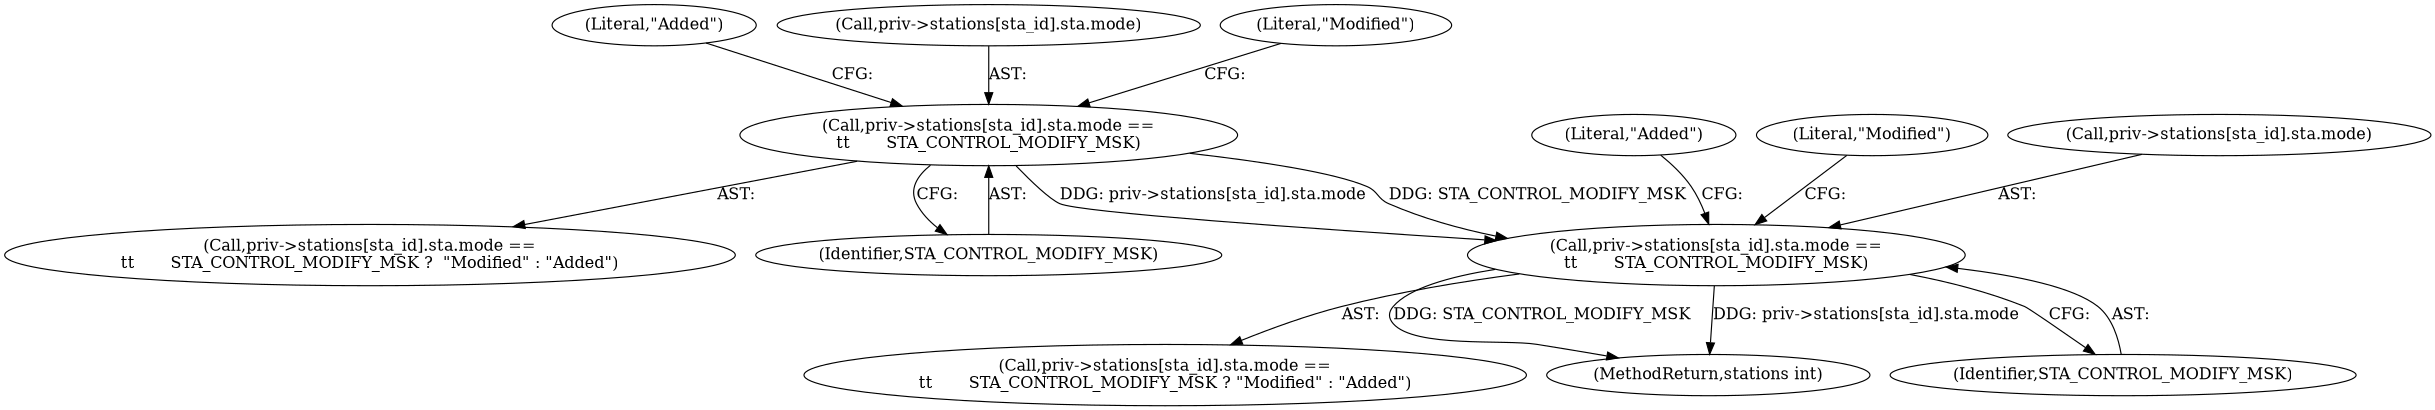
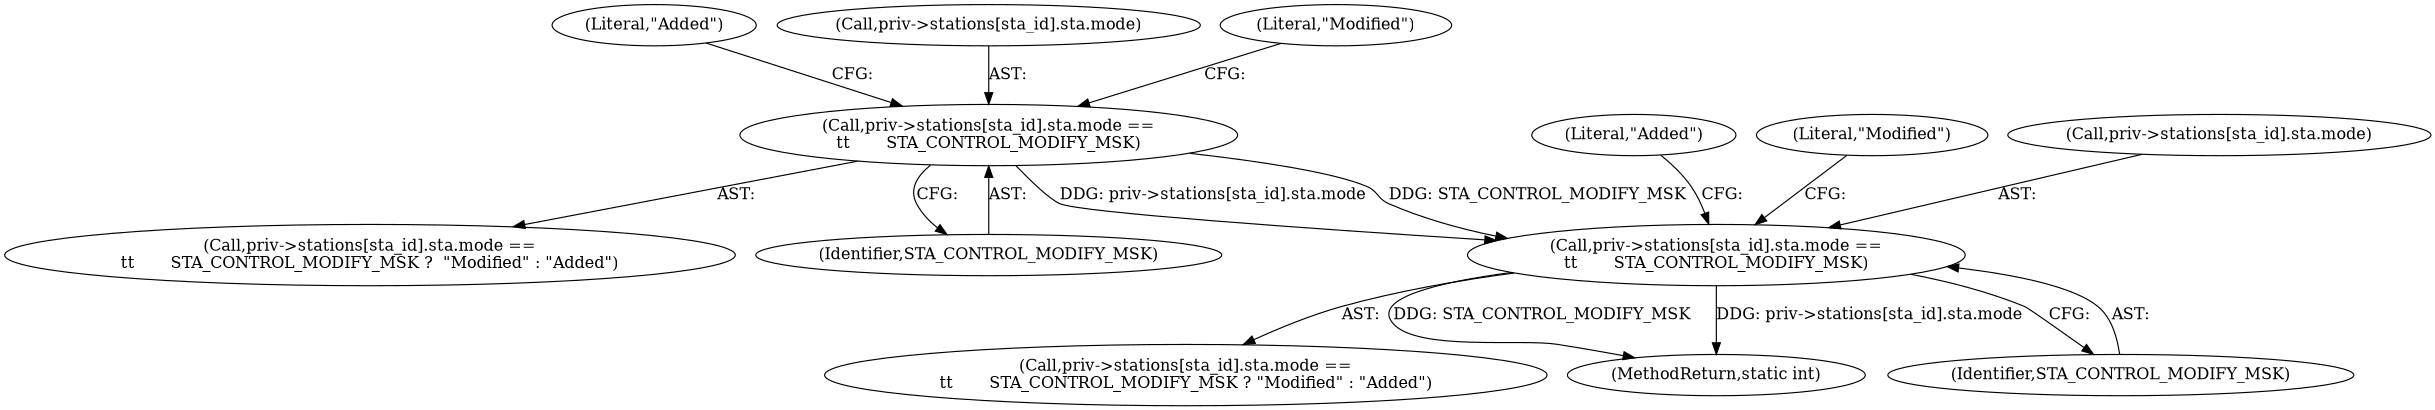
node "(MethodReturn,stations int)": label "(MethodReturn,stations int)" -> "(MethodReturn,static int)"
